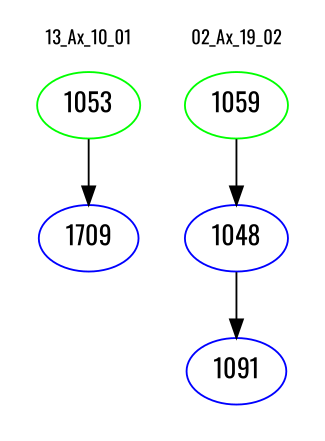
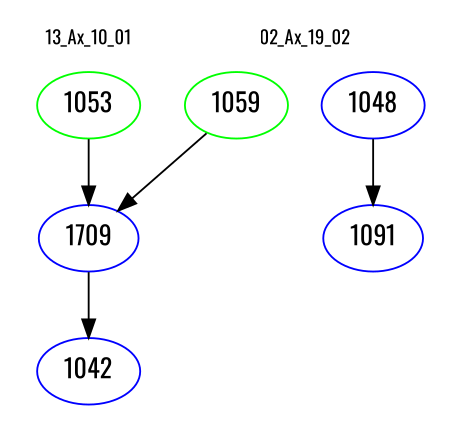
edge "1059" -> "1048": now "1059" -> "1709"
node "1042": added
